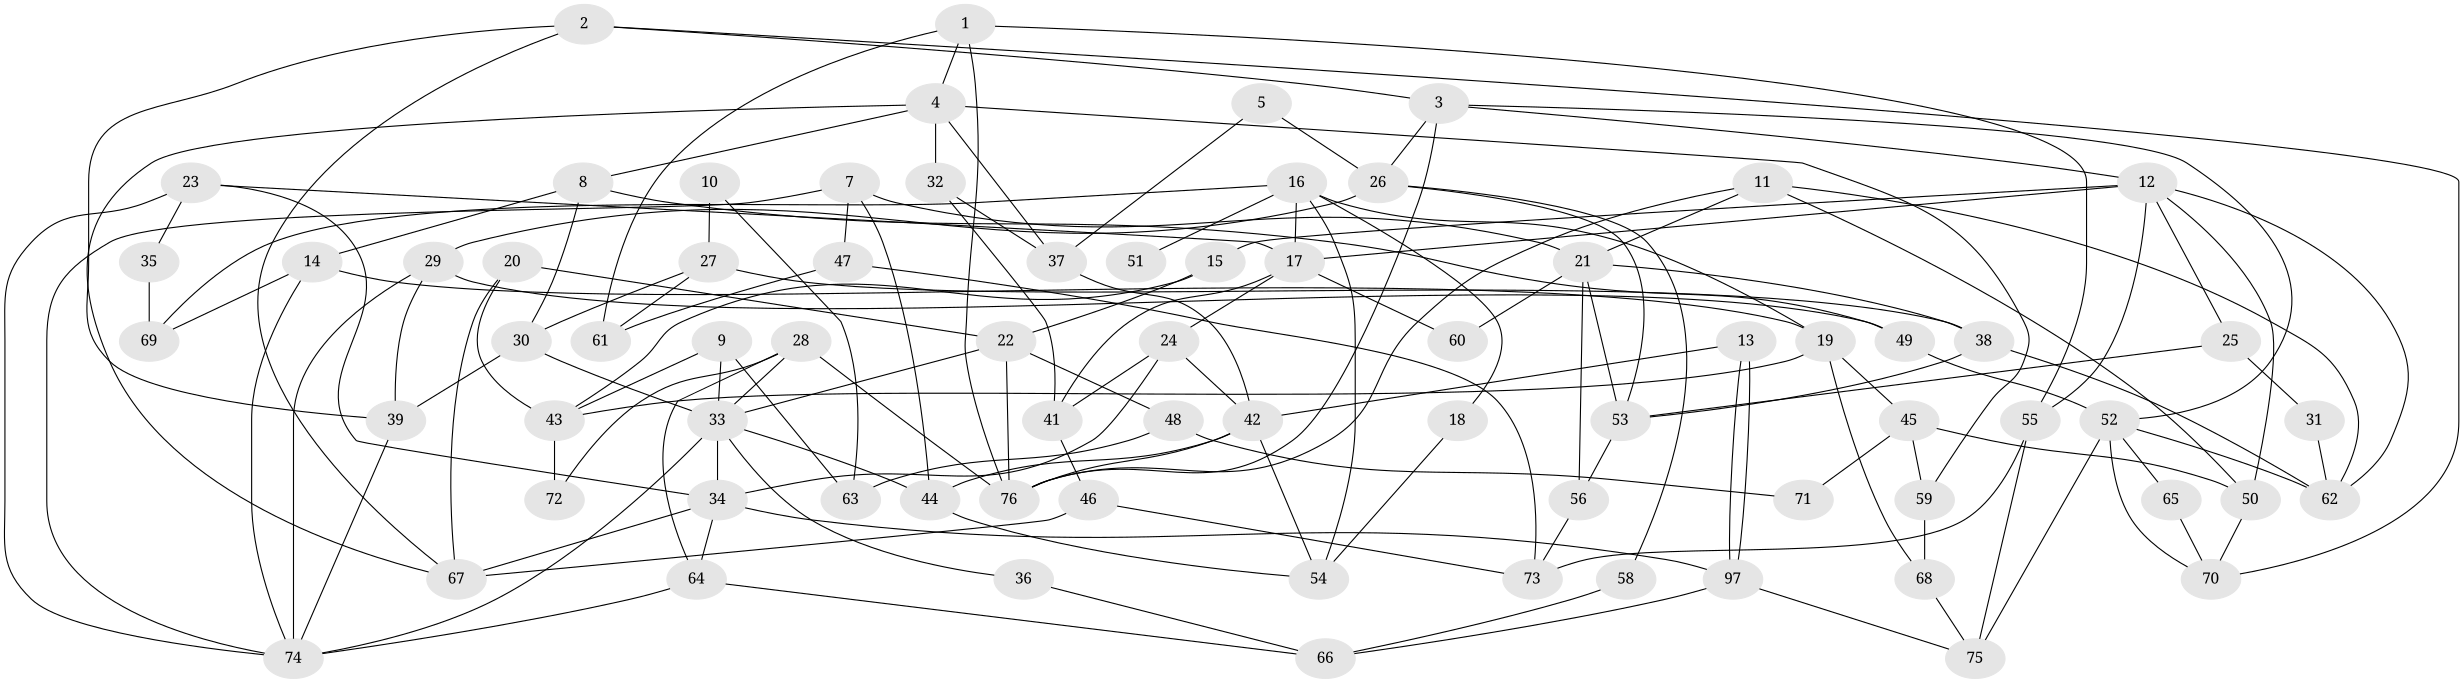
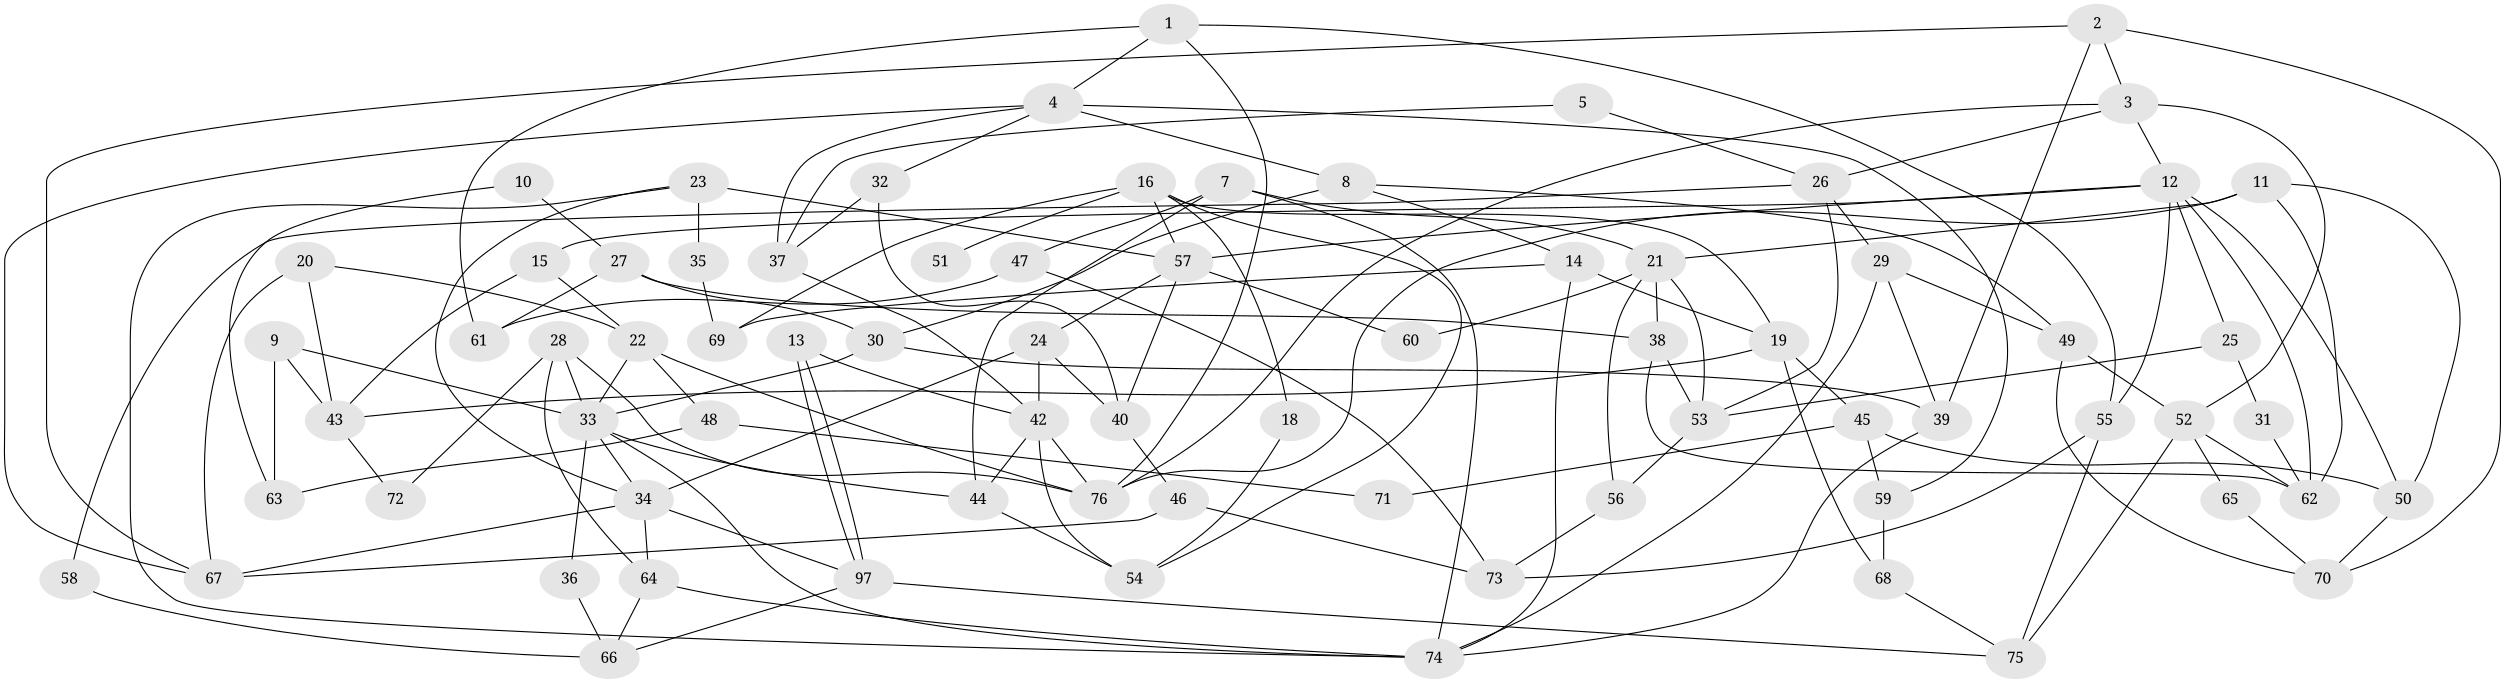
node "17": label "17" -> "57"
node "41": label "41" -> "40"
edge "52" -- "70": now "49" -- "70"
